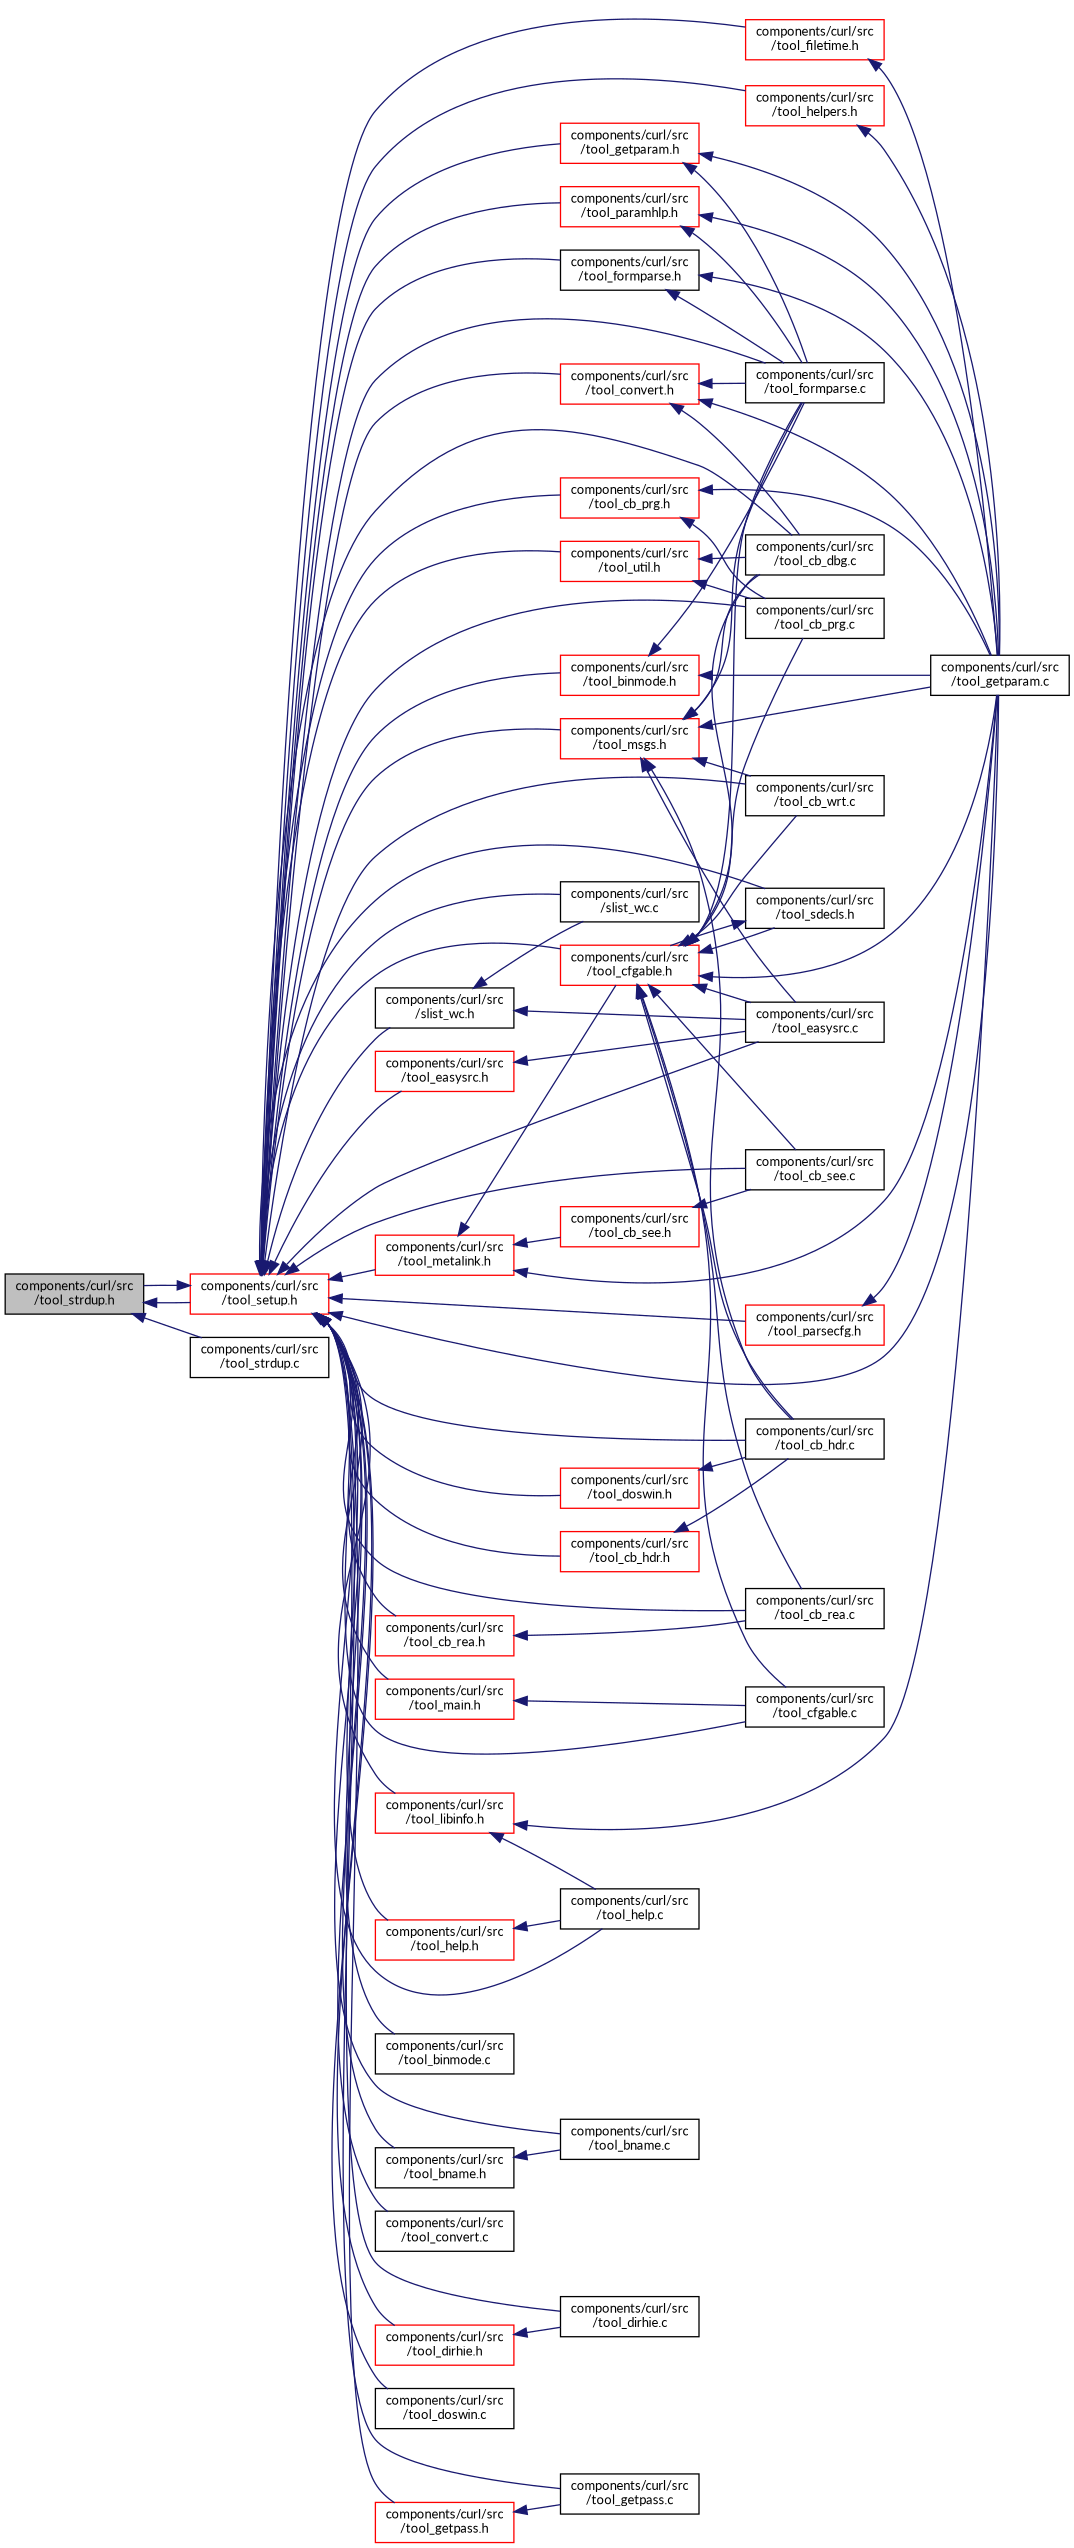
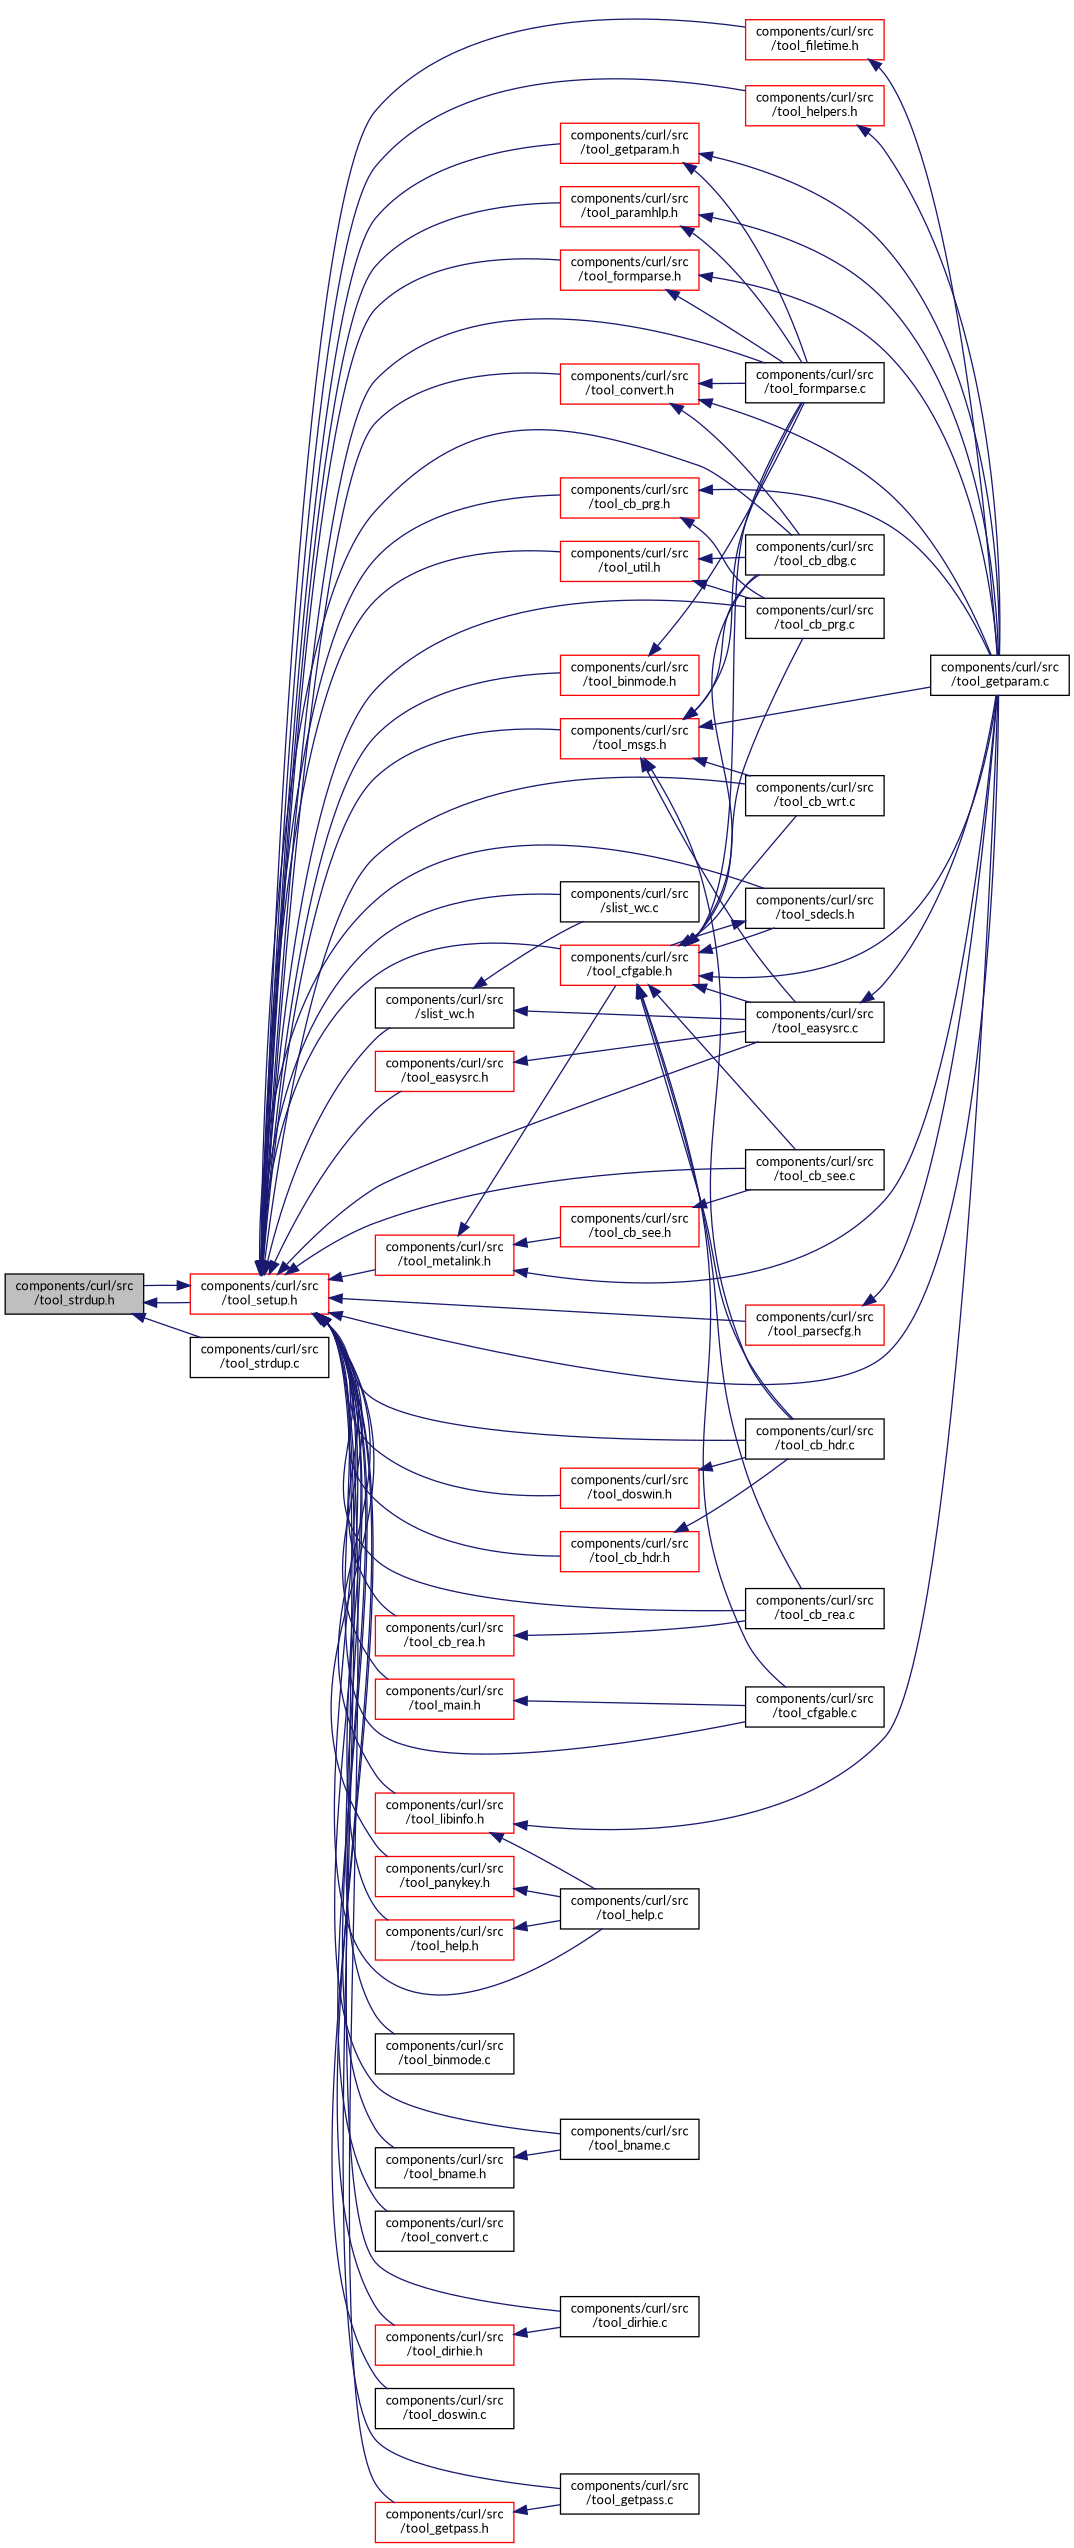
node "components/curl/src /tool_formparse.h": color black -> red
edge "components/curl/src /tool_getparam.c" -> "components/curl/src /tool_binmode.h": now "components/curl/src /tool_getparam.c" -> "components/curl/src /tool_easysrc.c"
node "components/curl/src /tool_panykey.h": added
